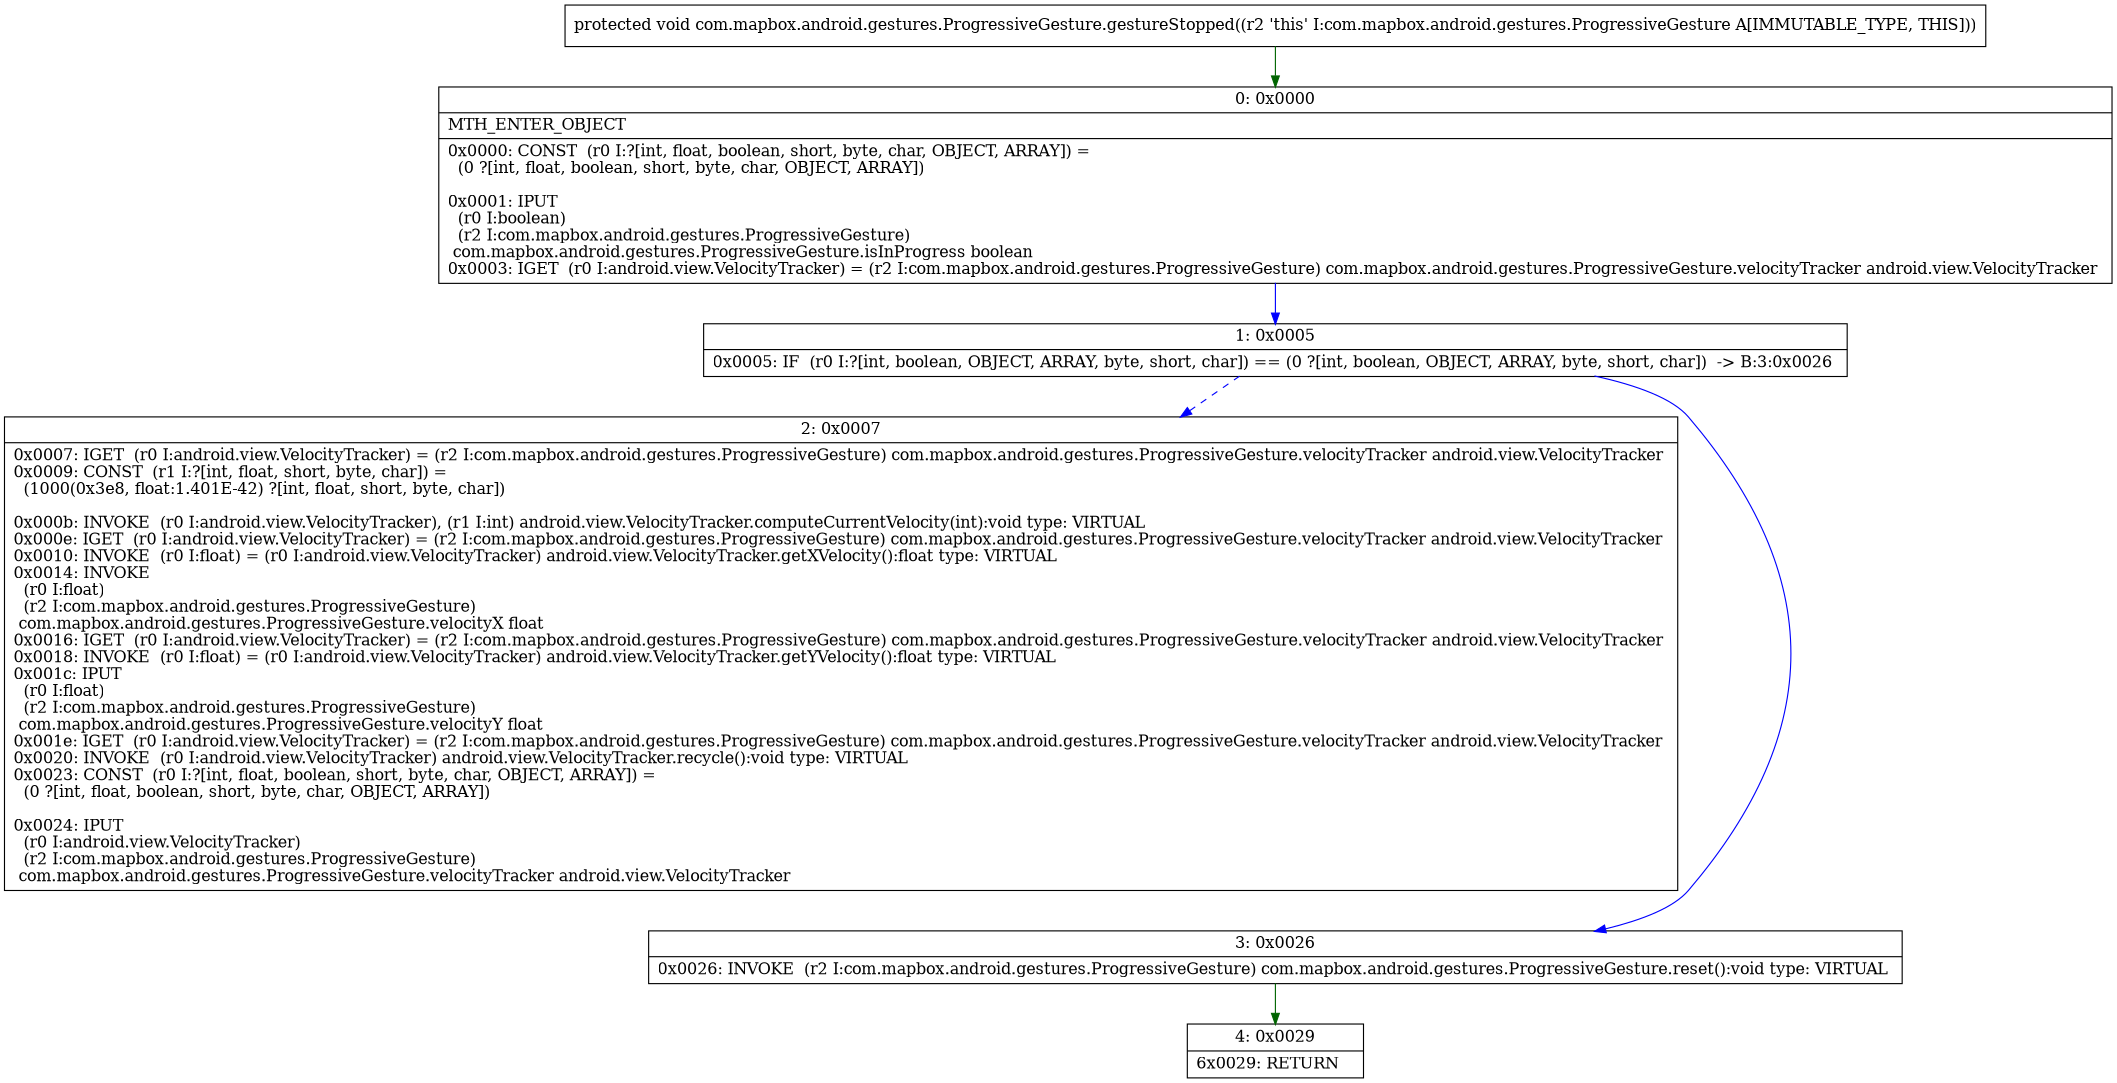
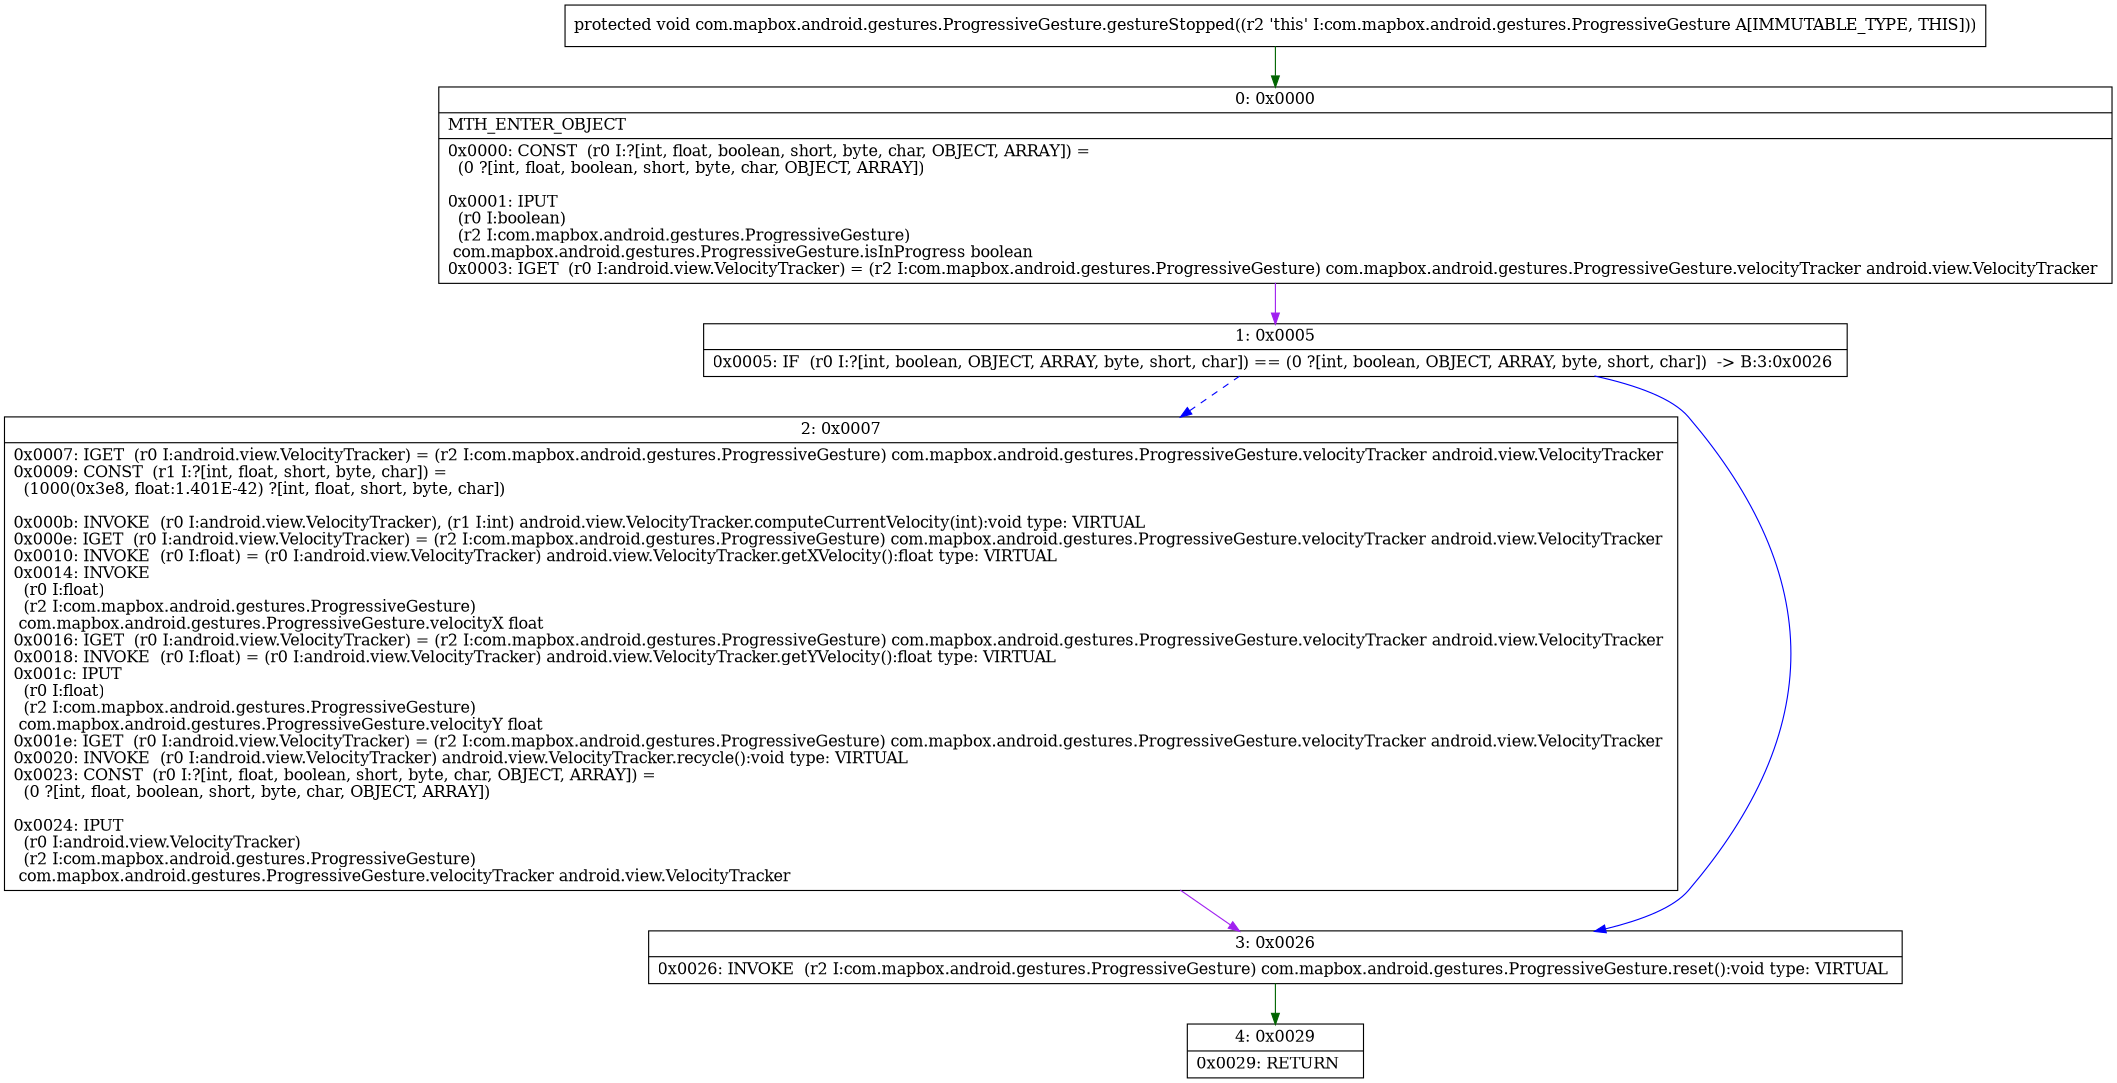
edge "0: 0x0000" -> "1: 0x0005": color blue -> purple
edge "2: 0x0007" -> "3: 0x0026": added
node "4: 0x0029": text "6x0029: RETURN" -> "0x0029: RETURN"
